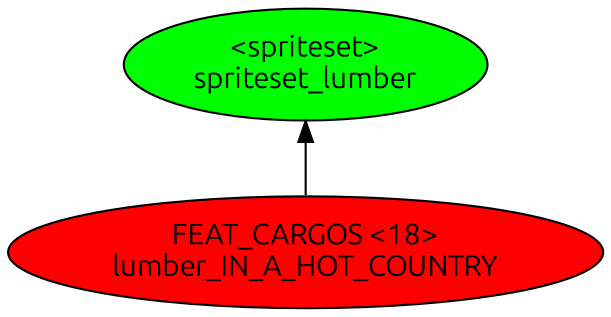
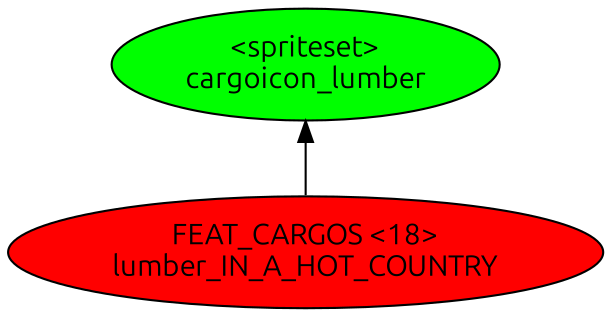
node "<spriteset> spriteset_lumber": label "<spriteset> spriteset_lumber" -> "<spriteset> cargoicon_lumber"
